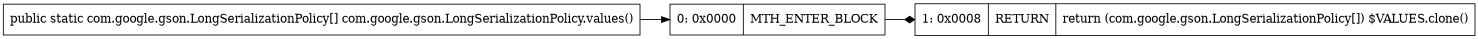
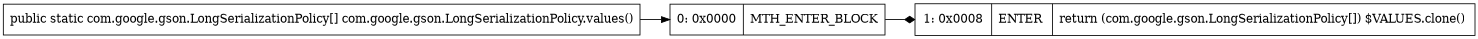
node "1: 0x0008": text "RETURN" -> "ENTER"
